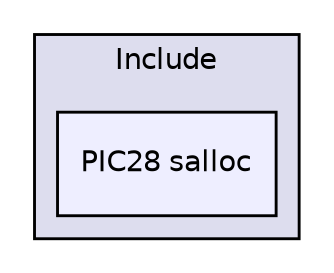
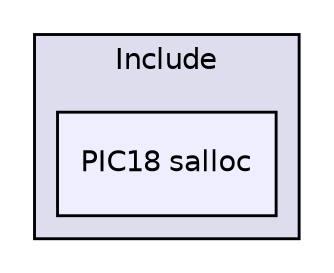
node "PIC28 salloc": label "PIC28 salloc" -> "PIC18 salloc"
